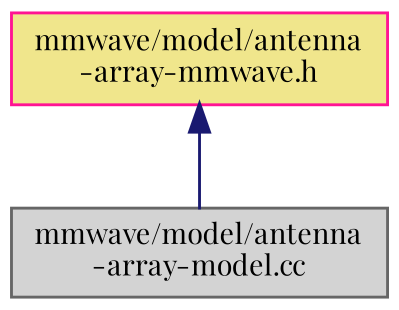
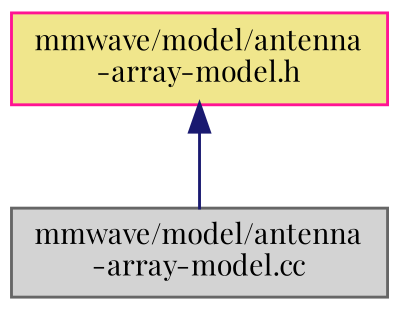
node "mmwave/model/antenna -array-mmwave.h": label "mmwave/model/antenna -array-mmwave.h" -> "mmwave/model/antenna -array-model.h"
